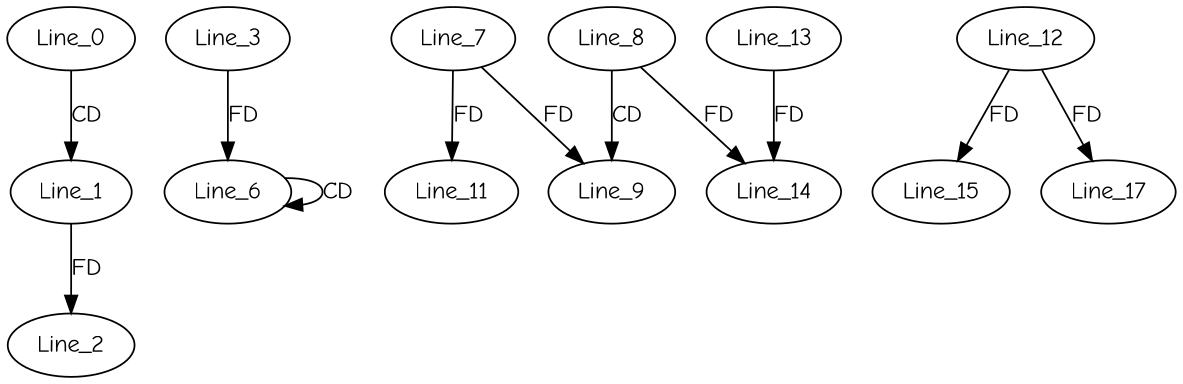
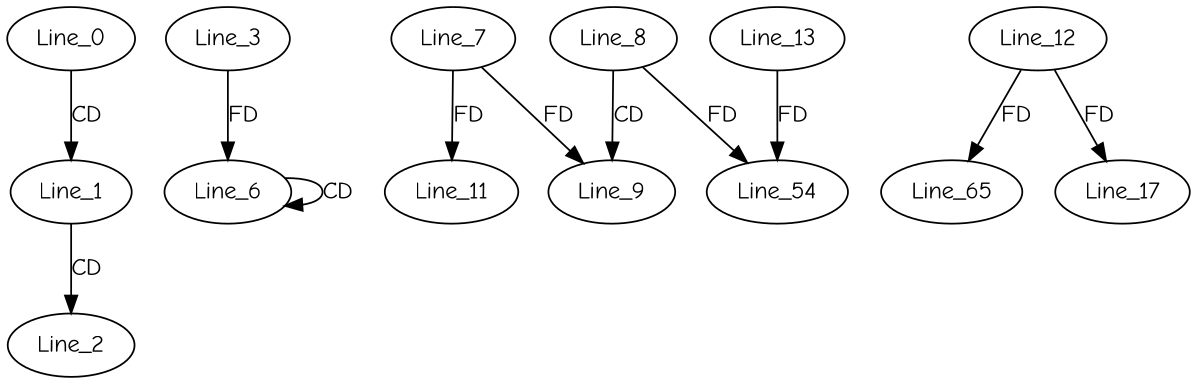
node "Line_14": label "Line_14" -> "Line_54"
node "Line_15": label "Line_15" -> "Line_65"
edge "Line_1" -> "Line_2": label "FD" -> "CD"
